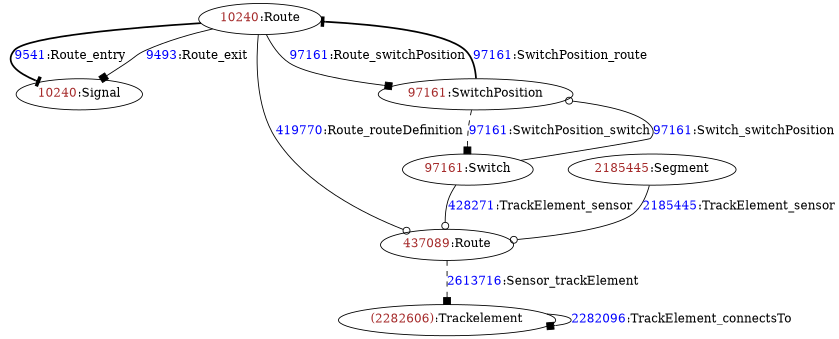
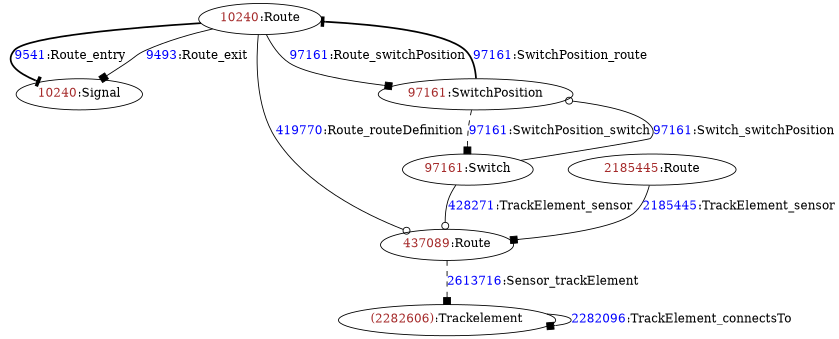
node "2185445": text ":Segment" -> ":Route"
edge "2185445" -> "437089": arrowhead odot -> box
